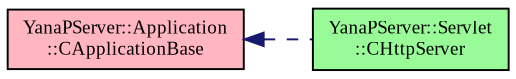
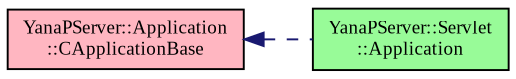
node "YanaPServer::Servlet ::CHttpServer": label "YanaPServer::Servlet ::CHttpServer" -> "YanaPServer::Servlet ::Application"
